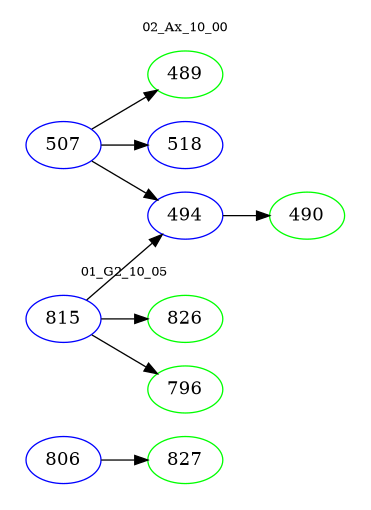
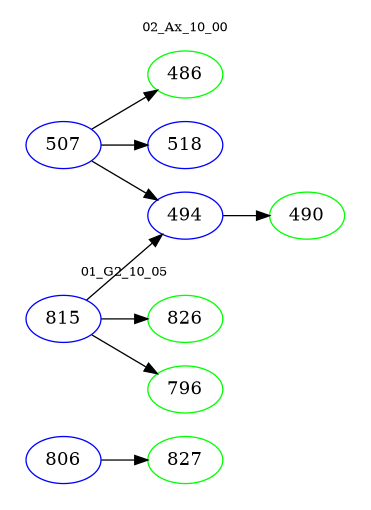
node "489": label "489" -> "486"
